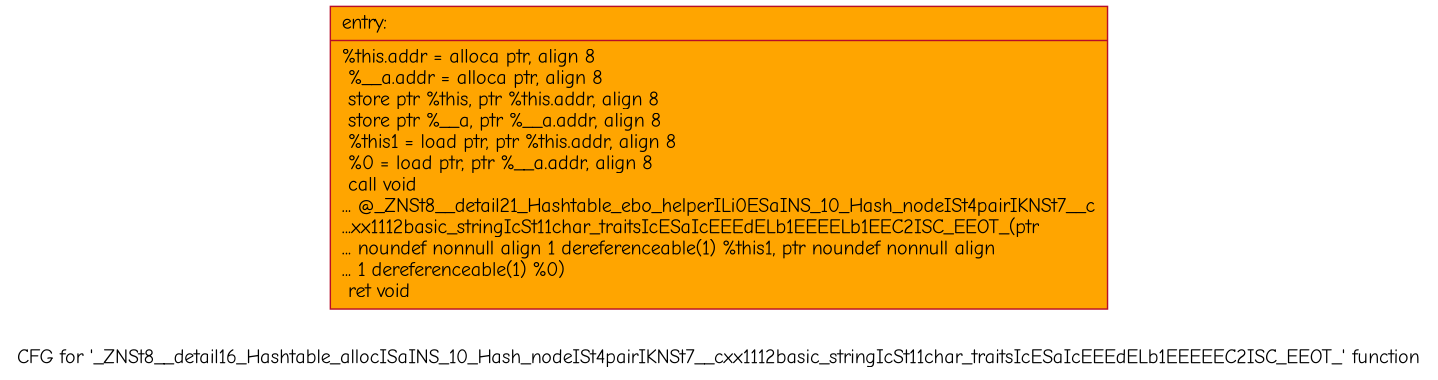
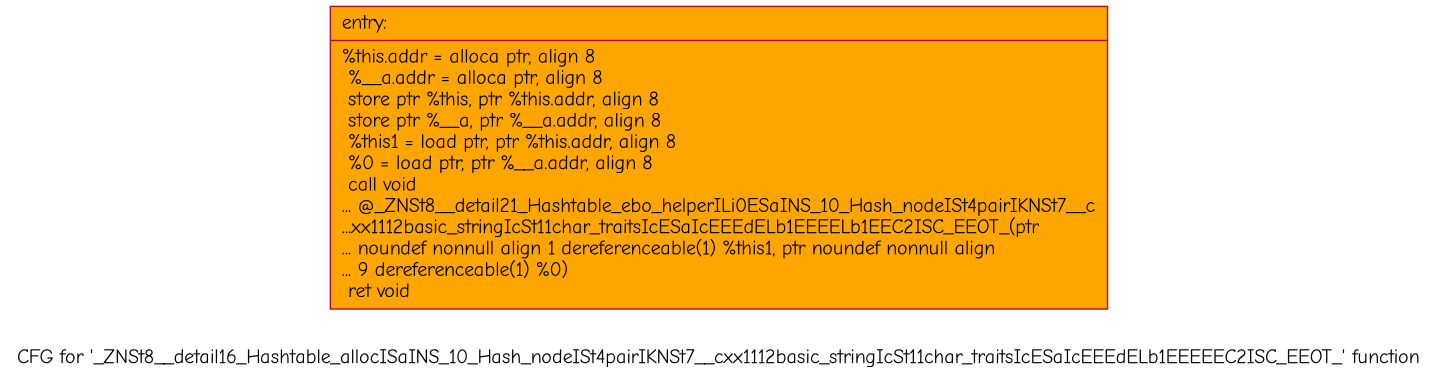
node "entry:": text "... 1 dereferenceable(1) %0)" -> "... 9 dereferenceable(1) %0)"
